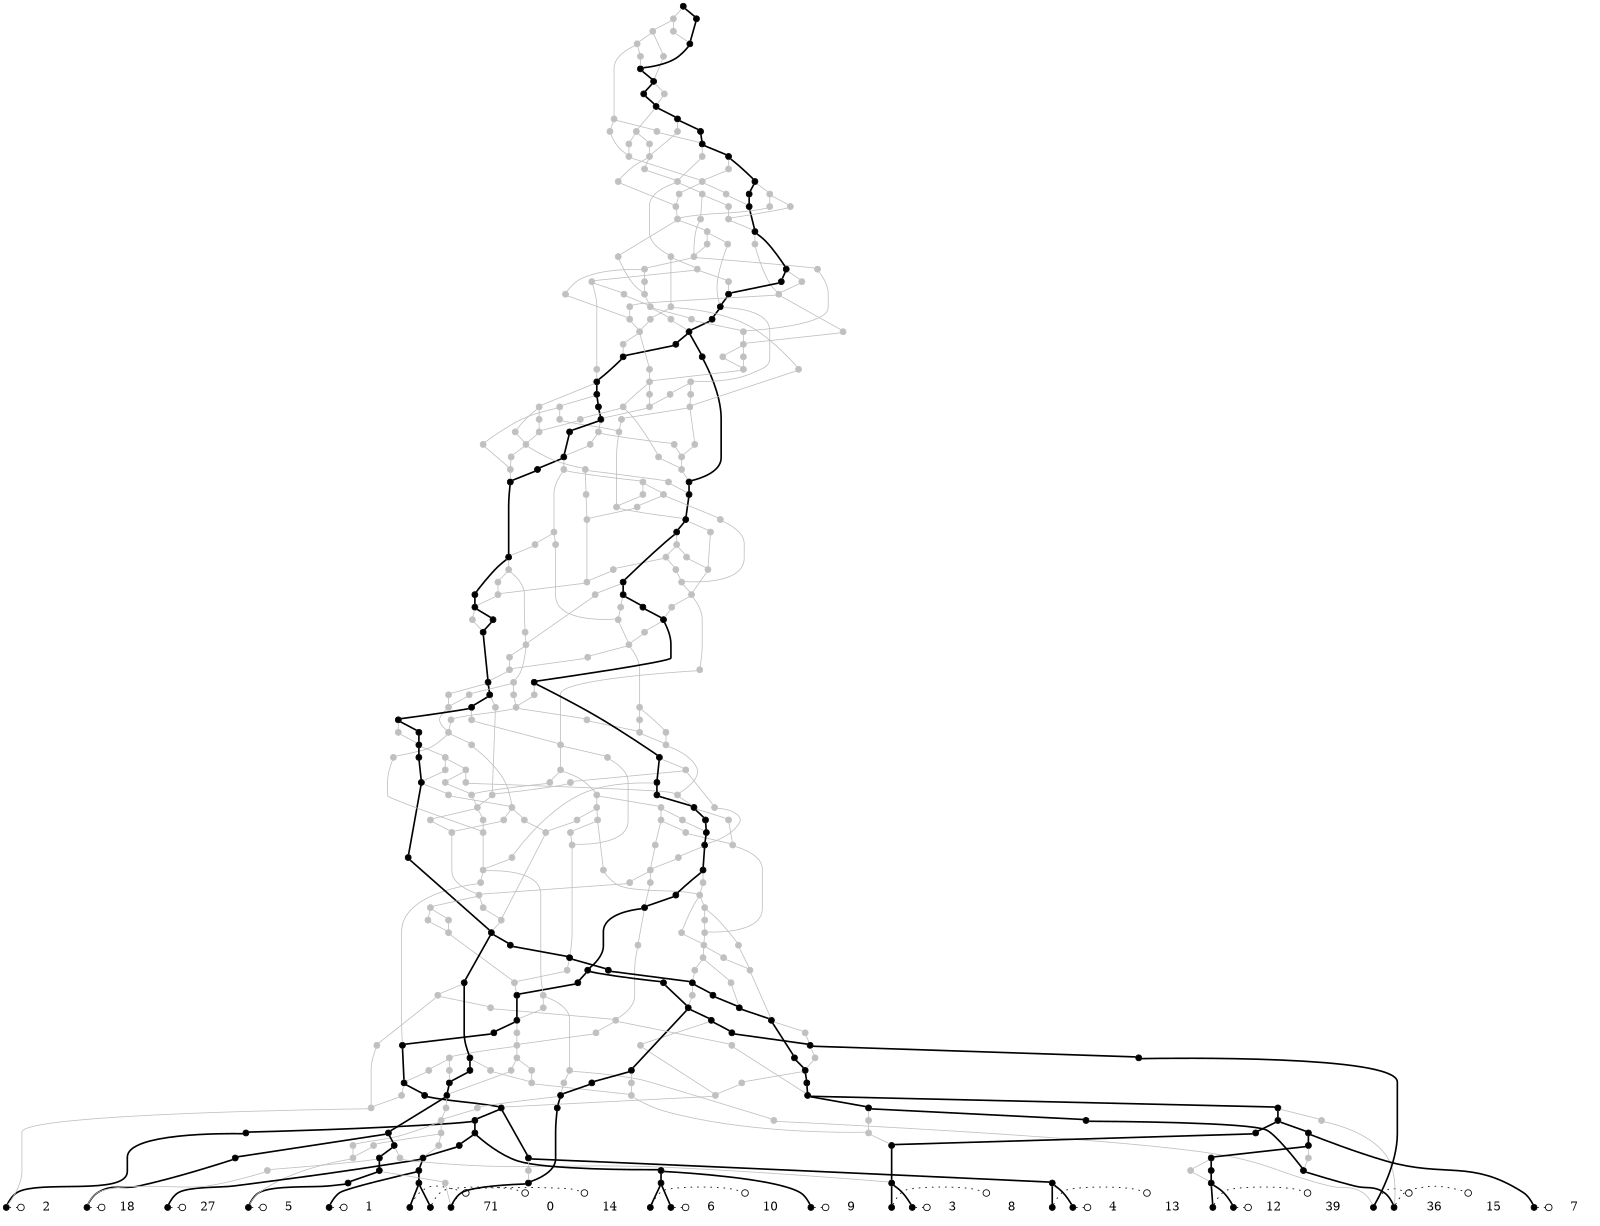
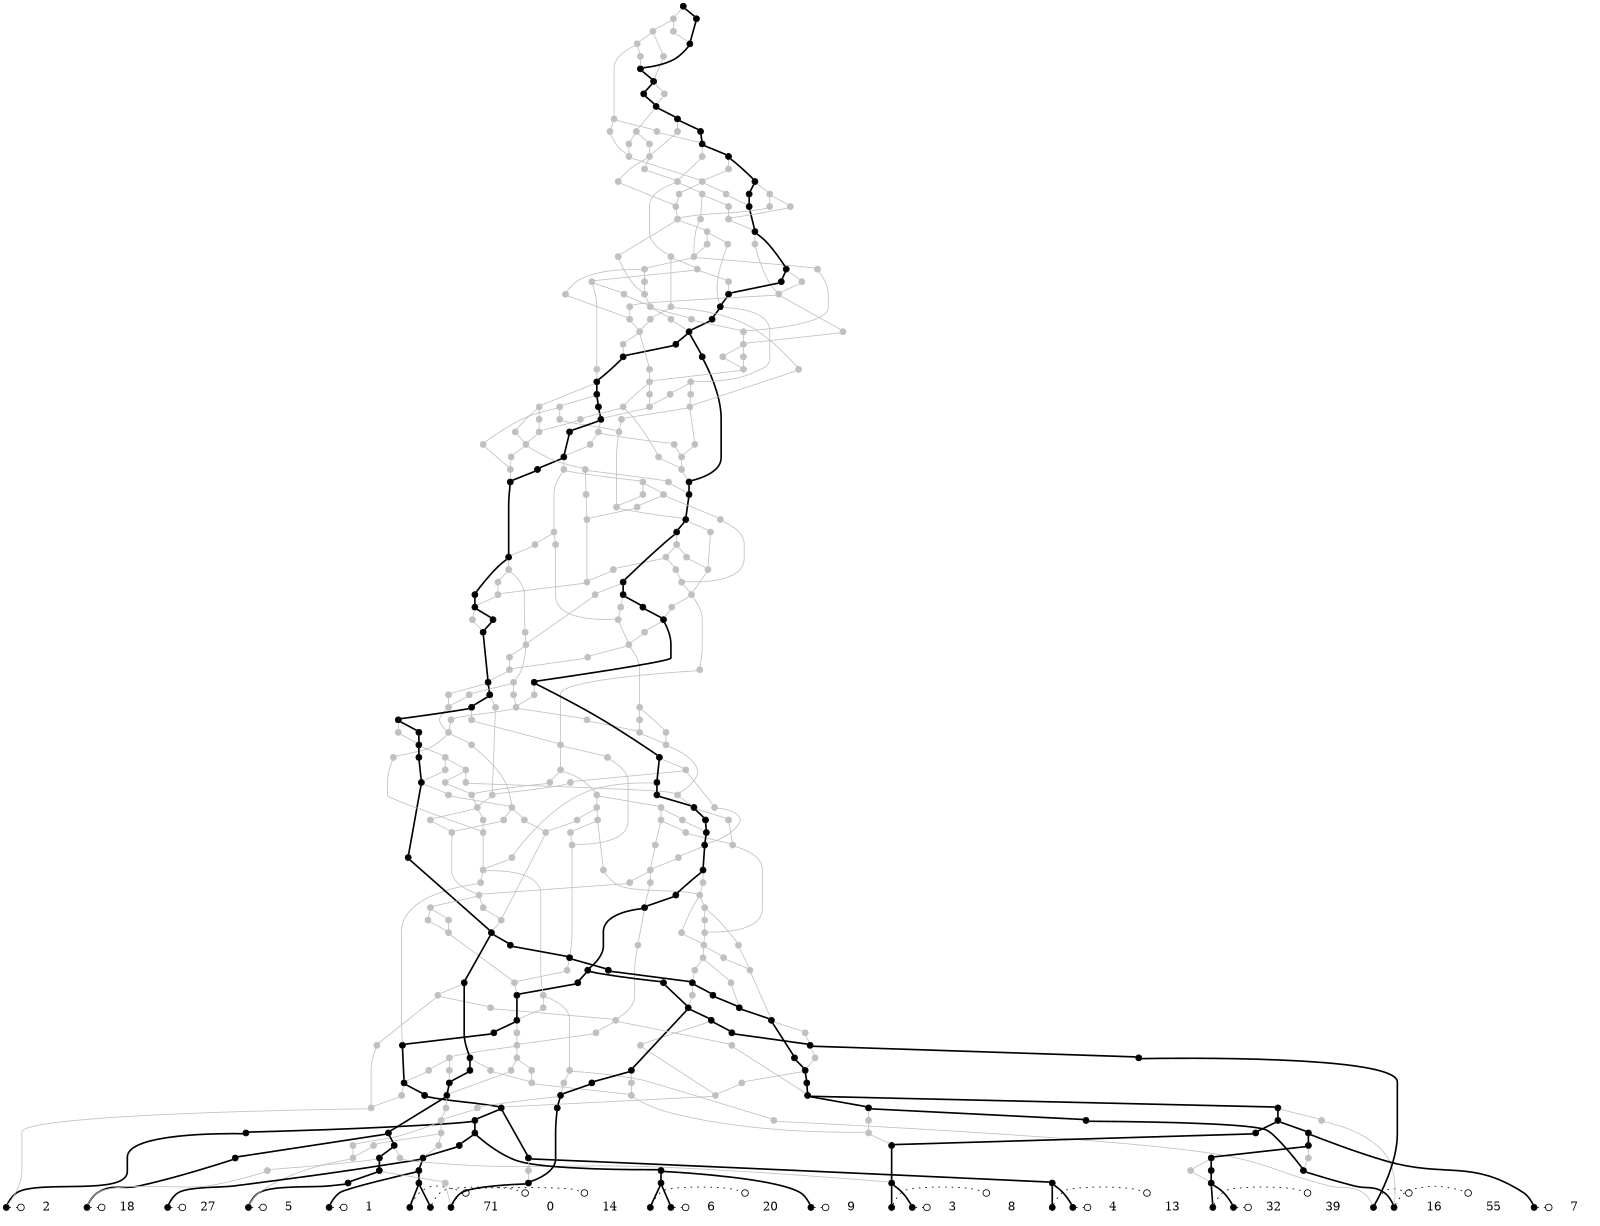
node "10": label "10" -> "20"
node "12": label "12" -> "32"
node "36": label "36" -> "16"
node "15": label "15" -> "55"
